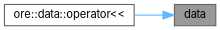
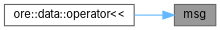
node "data": label "data" -> "msg"
